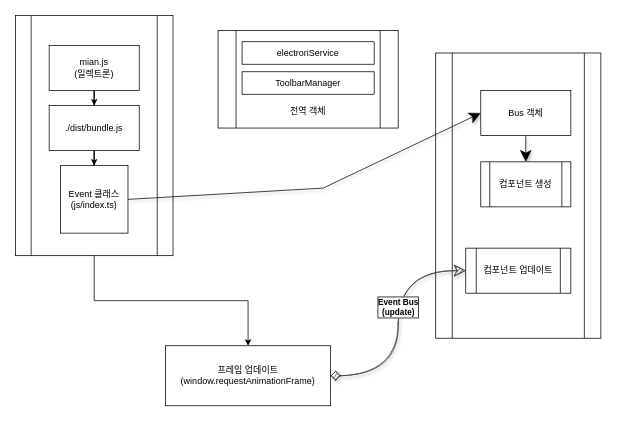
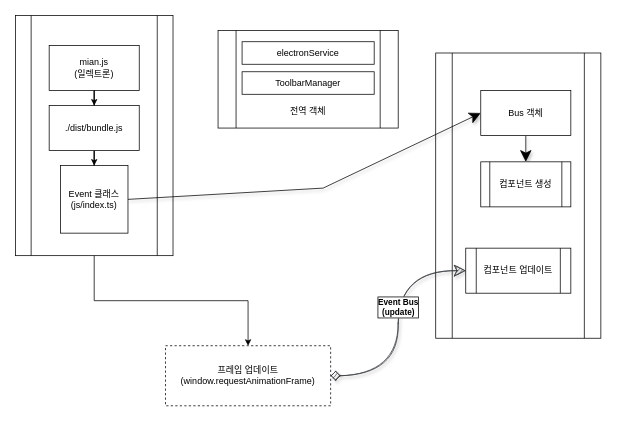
node "프레임 업데이트 (window.requestAnimationFrame)": style solid -> dashed
